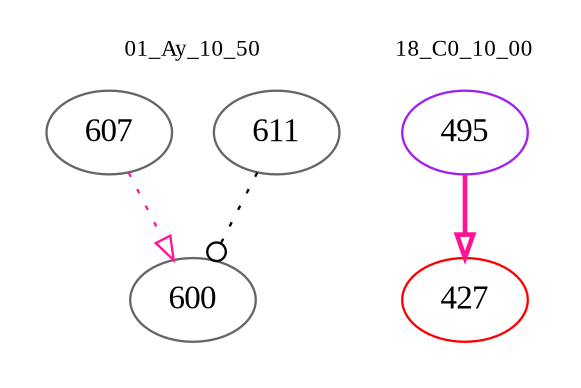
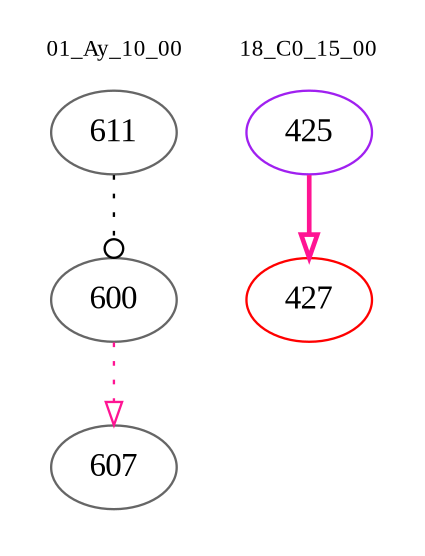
cluster "01_Ay_10_50": label "01_Ay_10_50" -> "01_Ay_10_00"
cluster "18_C0_10_00": label "18_C0_10_00" -> "18_C0_15_00"
node "495": label "495" -> "425"
edge "607" -> "600": reversed
